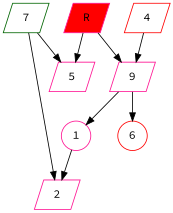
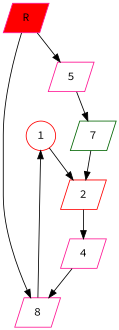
node "4": color red -> deeppink
edge "7" -> "5": reversed
node "9": label "9" -> "8"
node "1": color deeppink -> red
node "6": removed
node "2": color deeppink -> red
edge "2" -> "4": added
